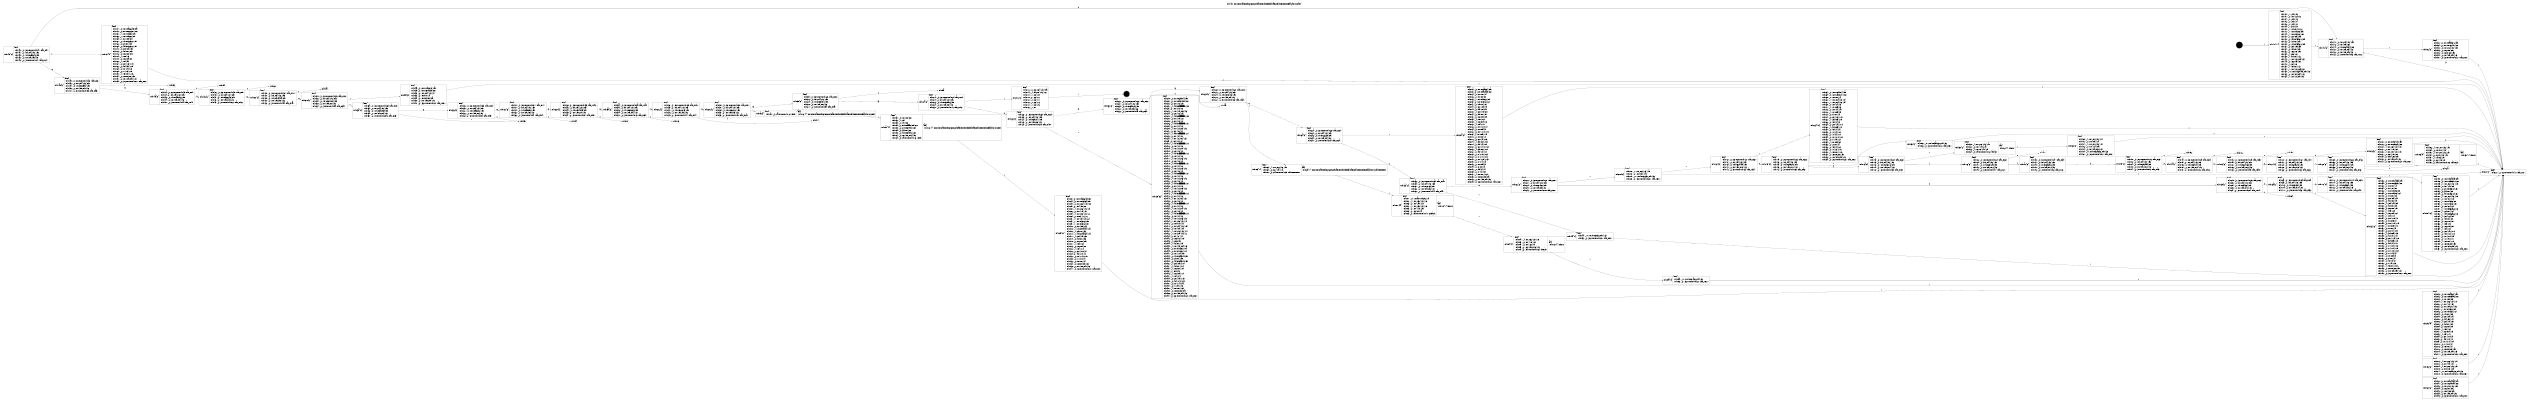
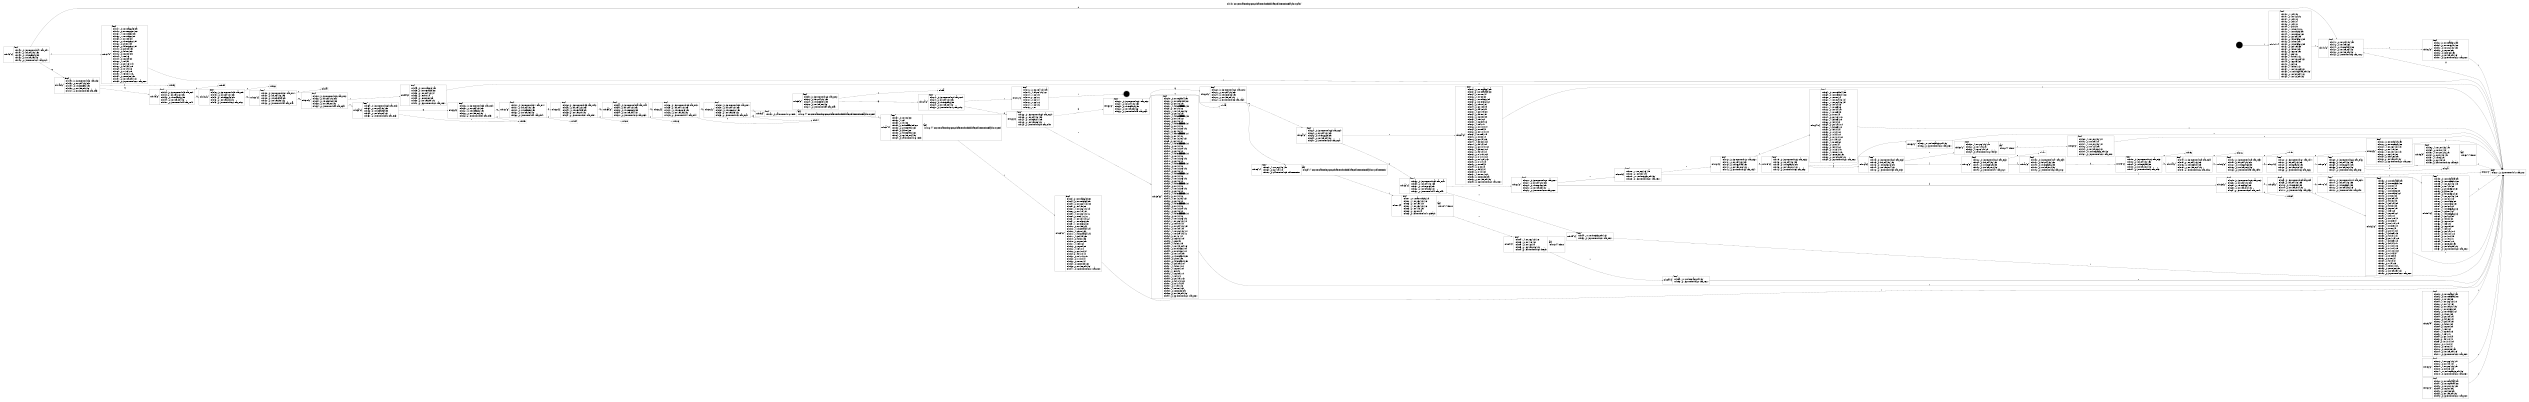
edge "0x4015e2 [28]" -> "0x4015fe [28]": now "0x4015e2 [28]" -> "0x401f74"
